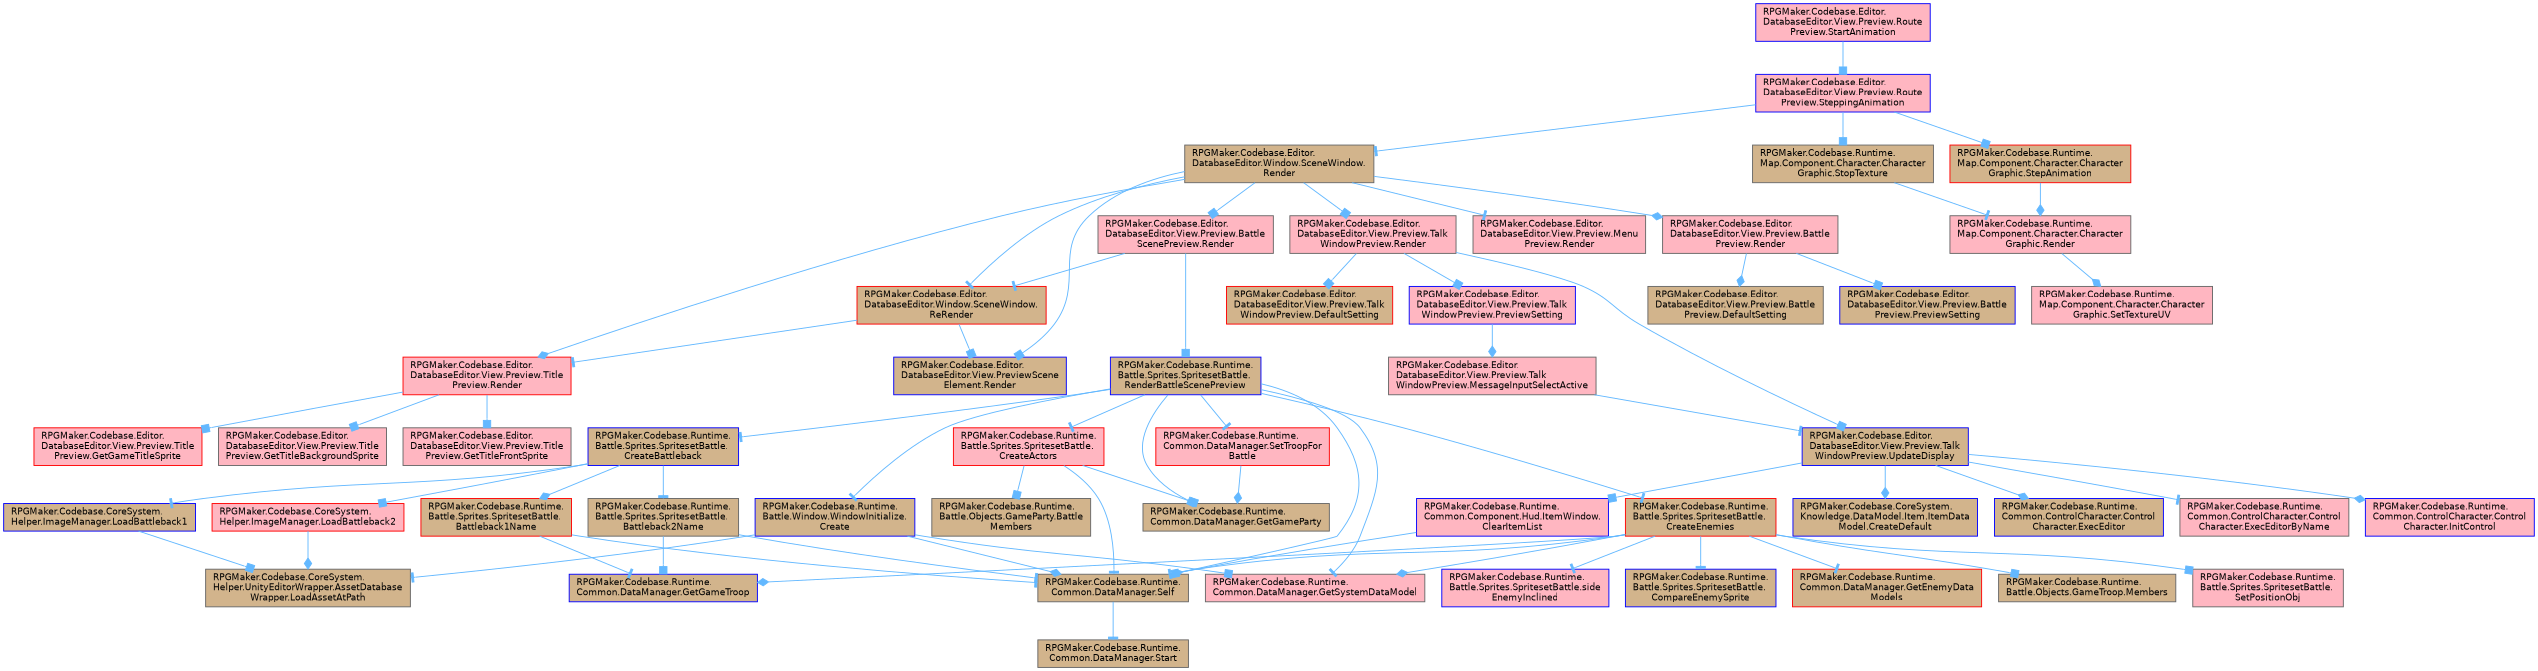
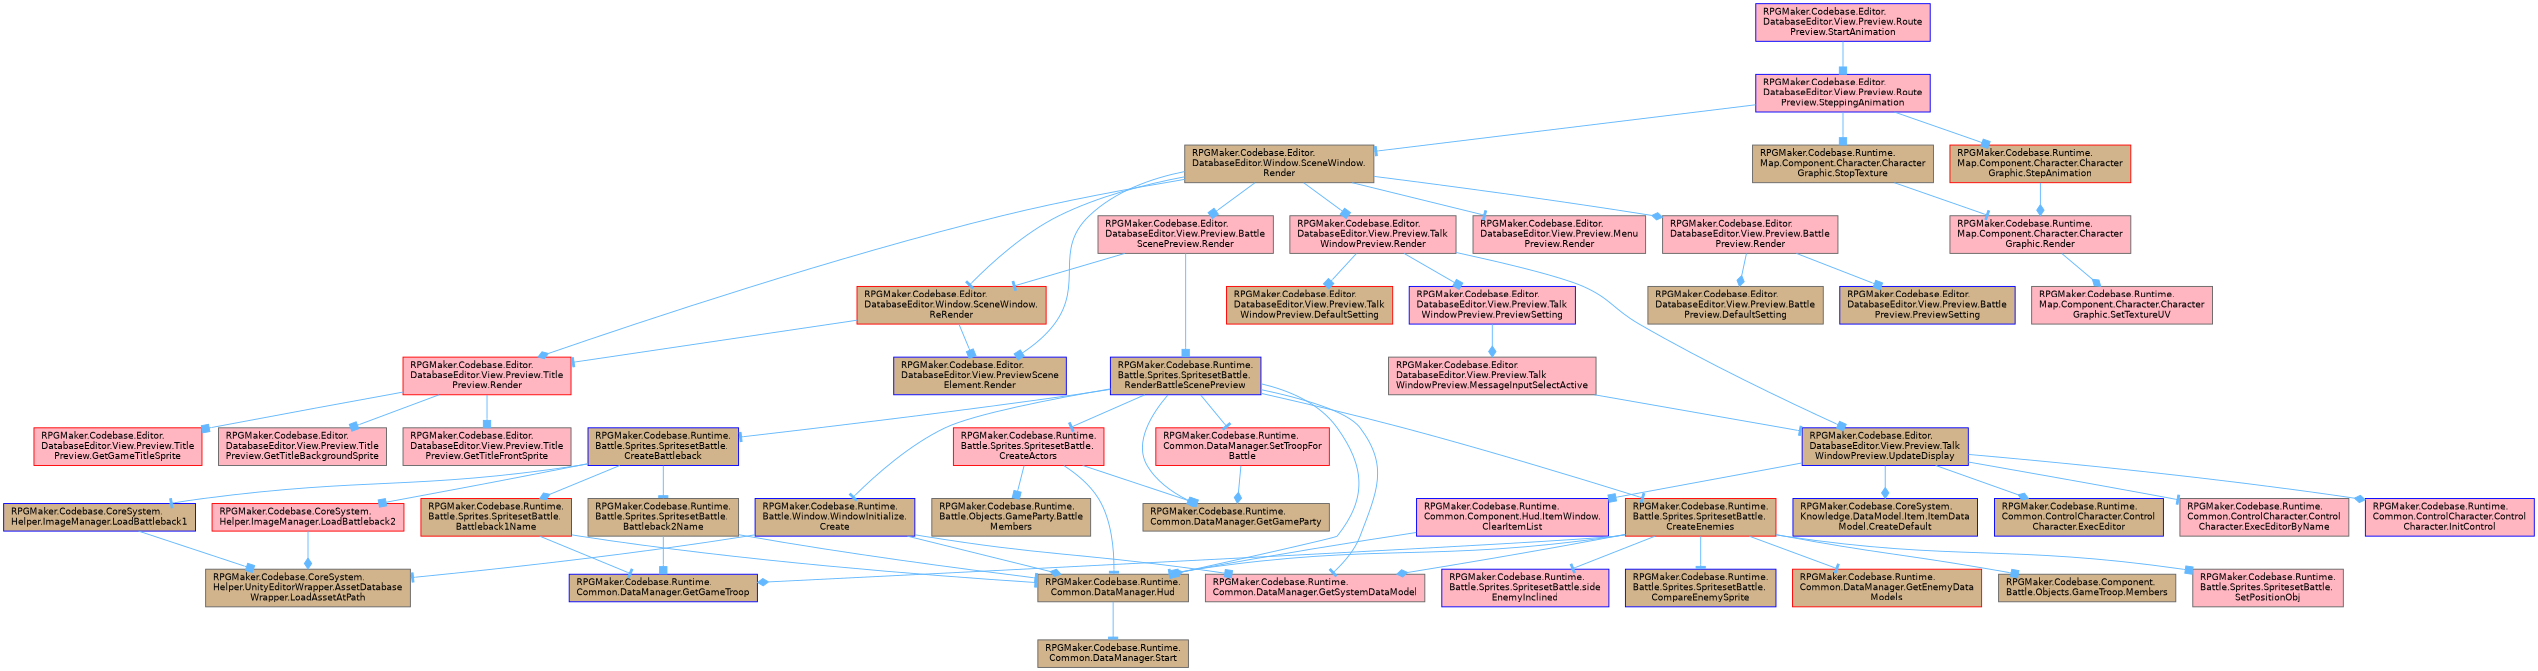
node "RPGMaker.Codebase.Runtime. Common.DataManager.Self": label "RPGMaker.Codebase.Runtime. Common.DataManager.Self" -> "RPGMaker.Codebase.Runtime. Common.DataManager.Hud"
node "RPGMaker.Codebase.Runtime. Battle.Objects.GameTroop.Members": label "RPGMaker.Codebase.Runtime. Battle.Objects.GameTroop.Members" -> "RPGMaker.Codebase.Component. Battle.Objects.GameTroop.Members"
